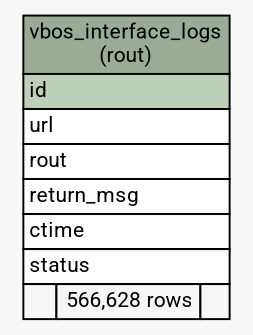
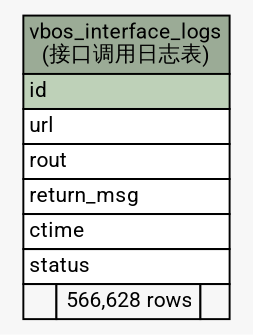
node "vbos_interface_logs": text "(rout)" -> "(接口调用日志表)"
